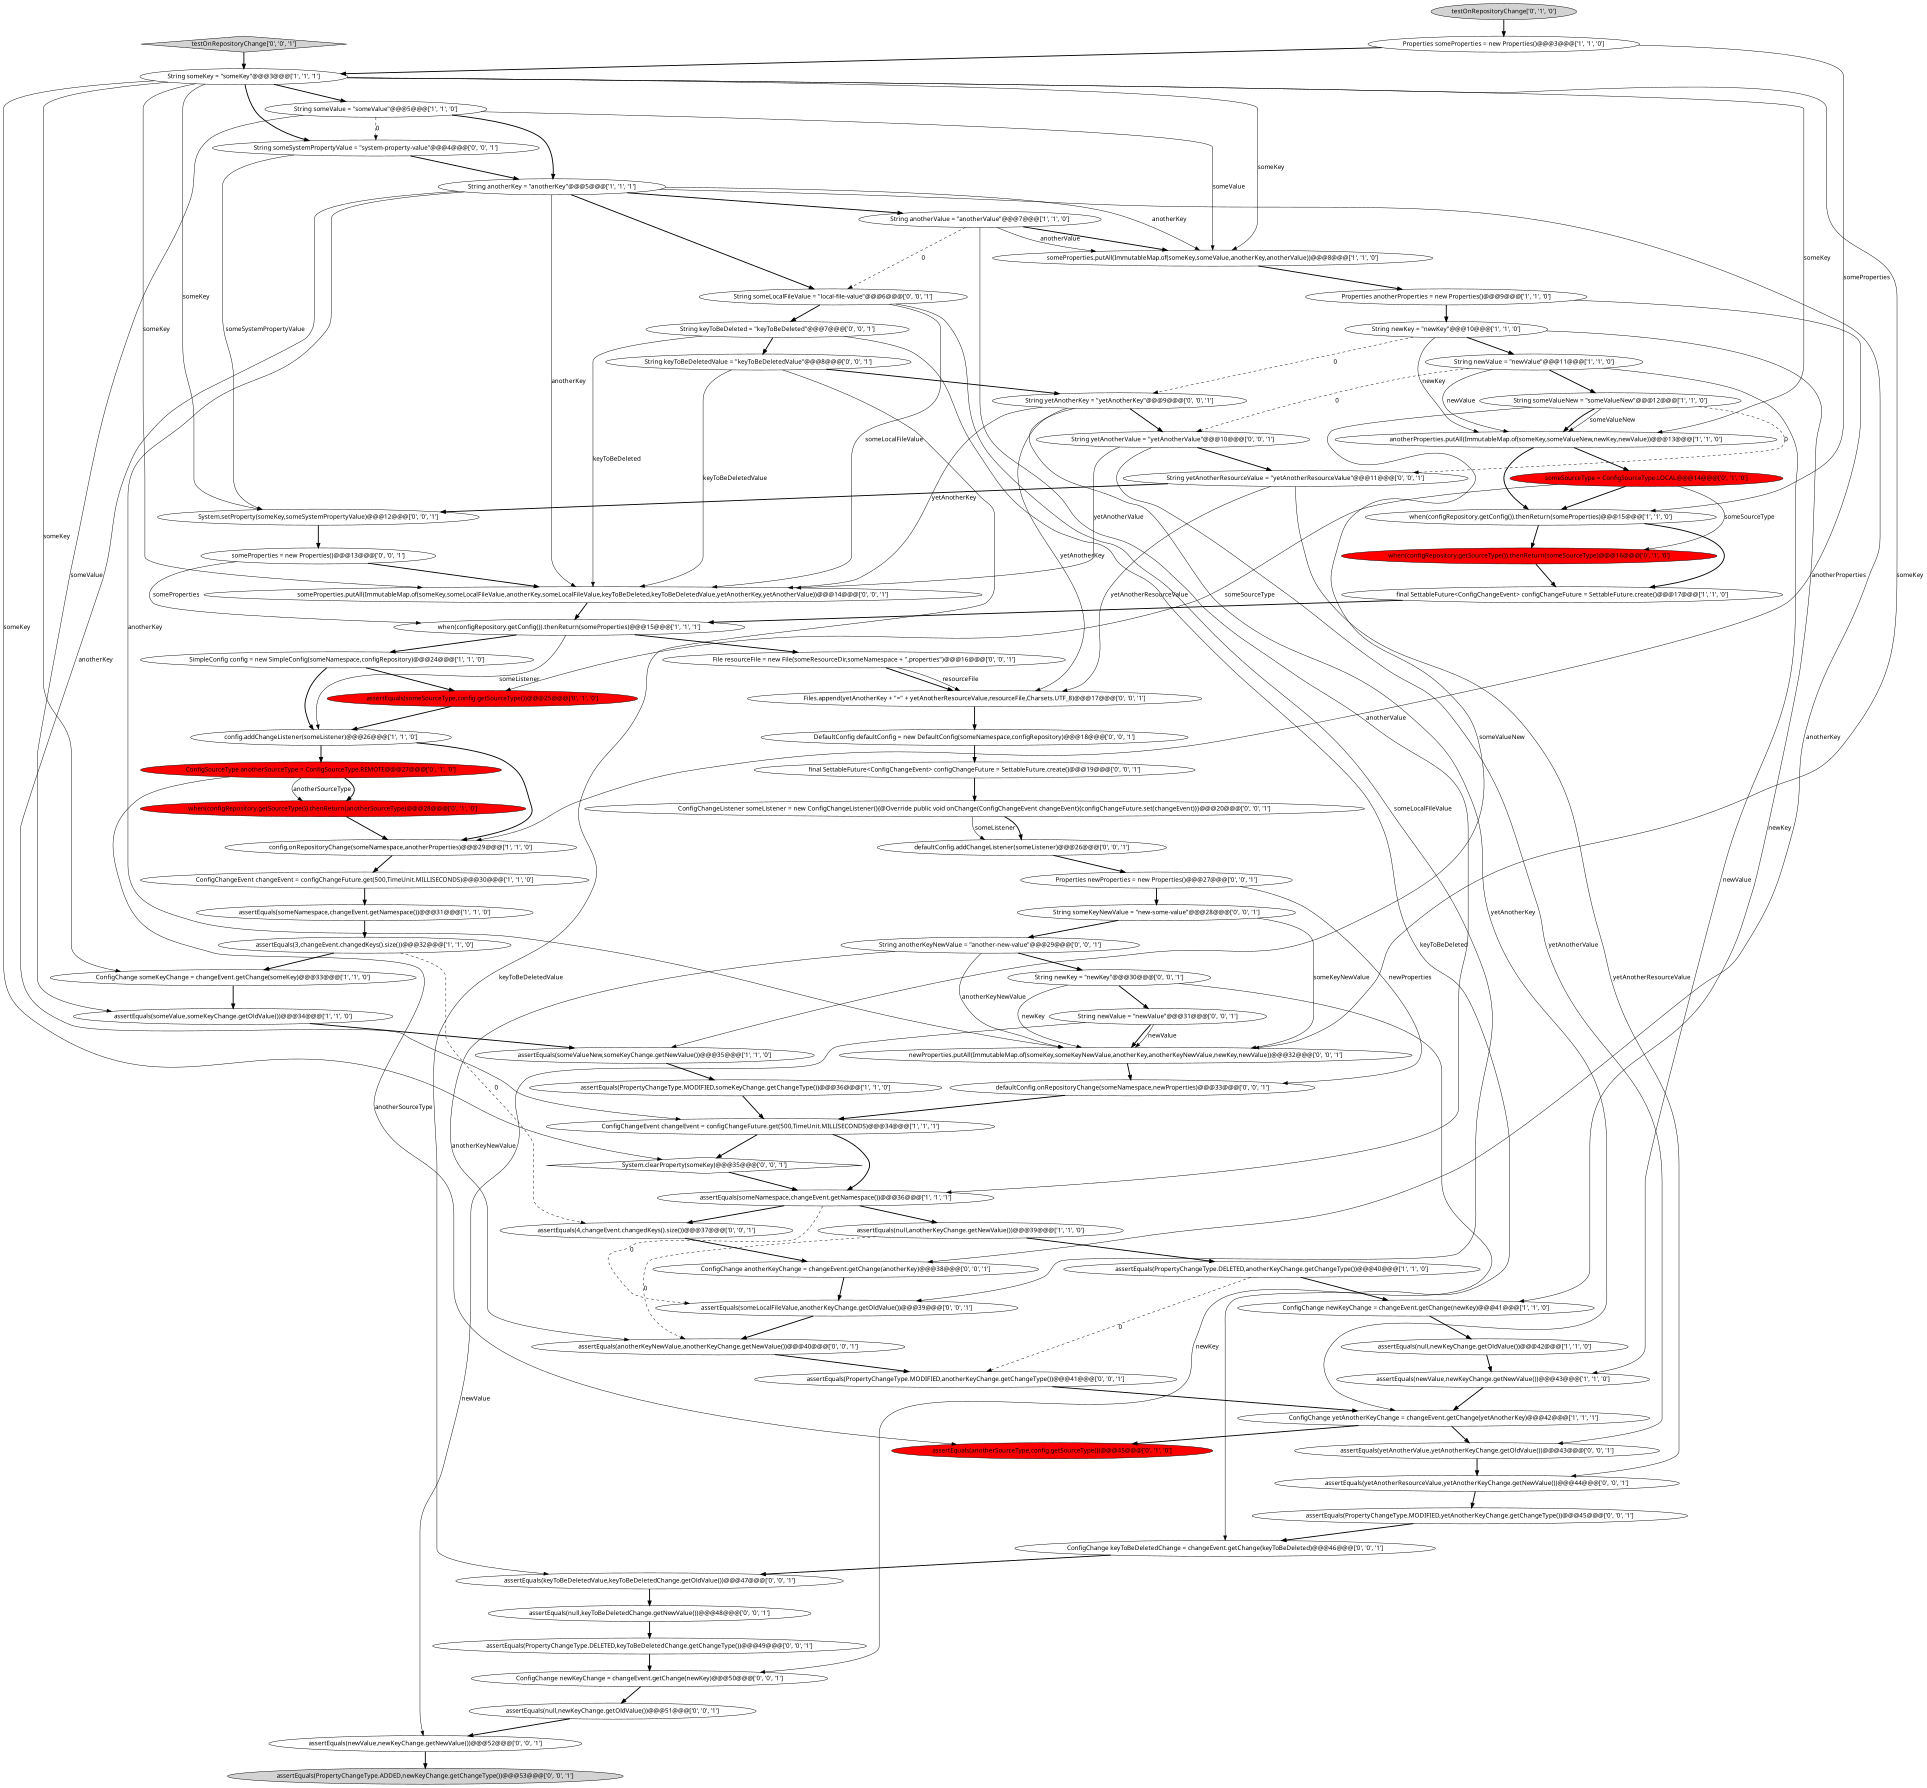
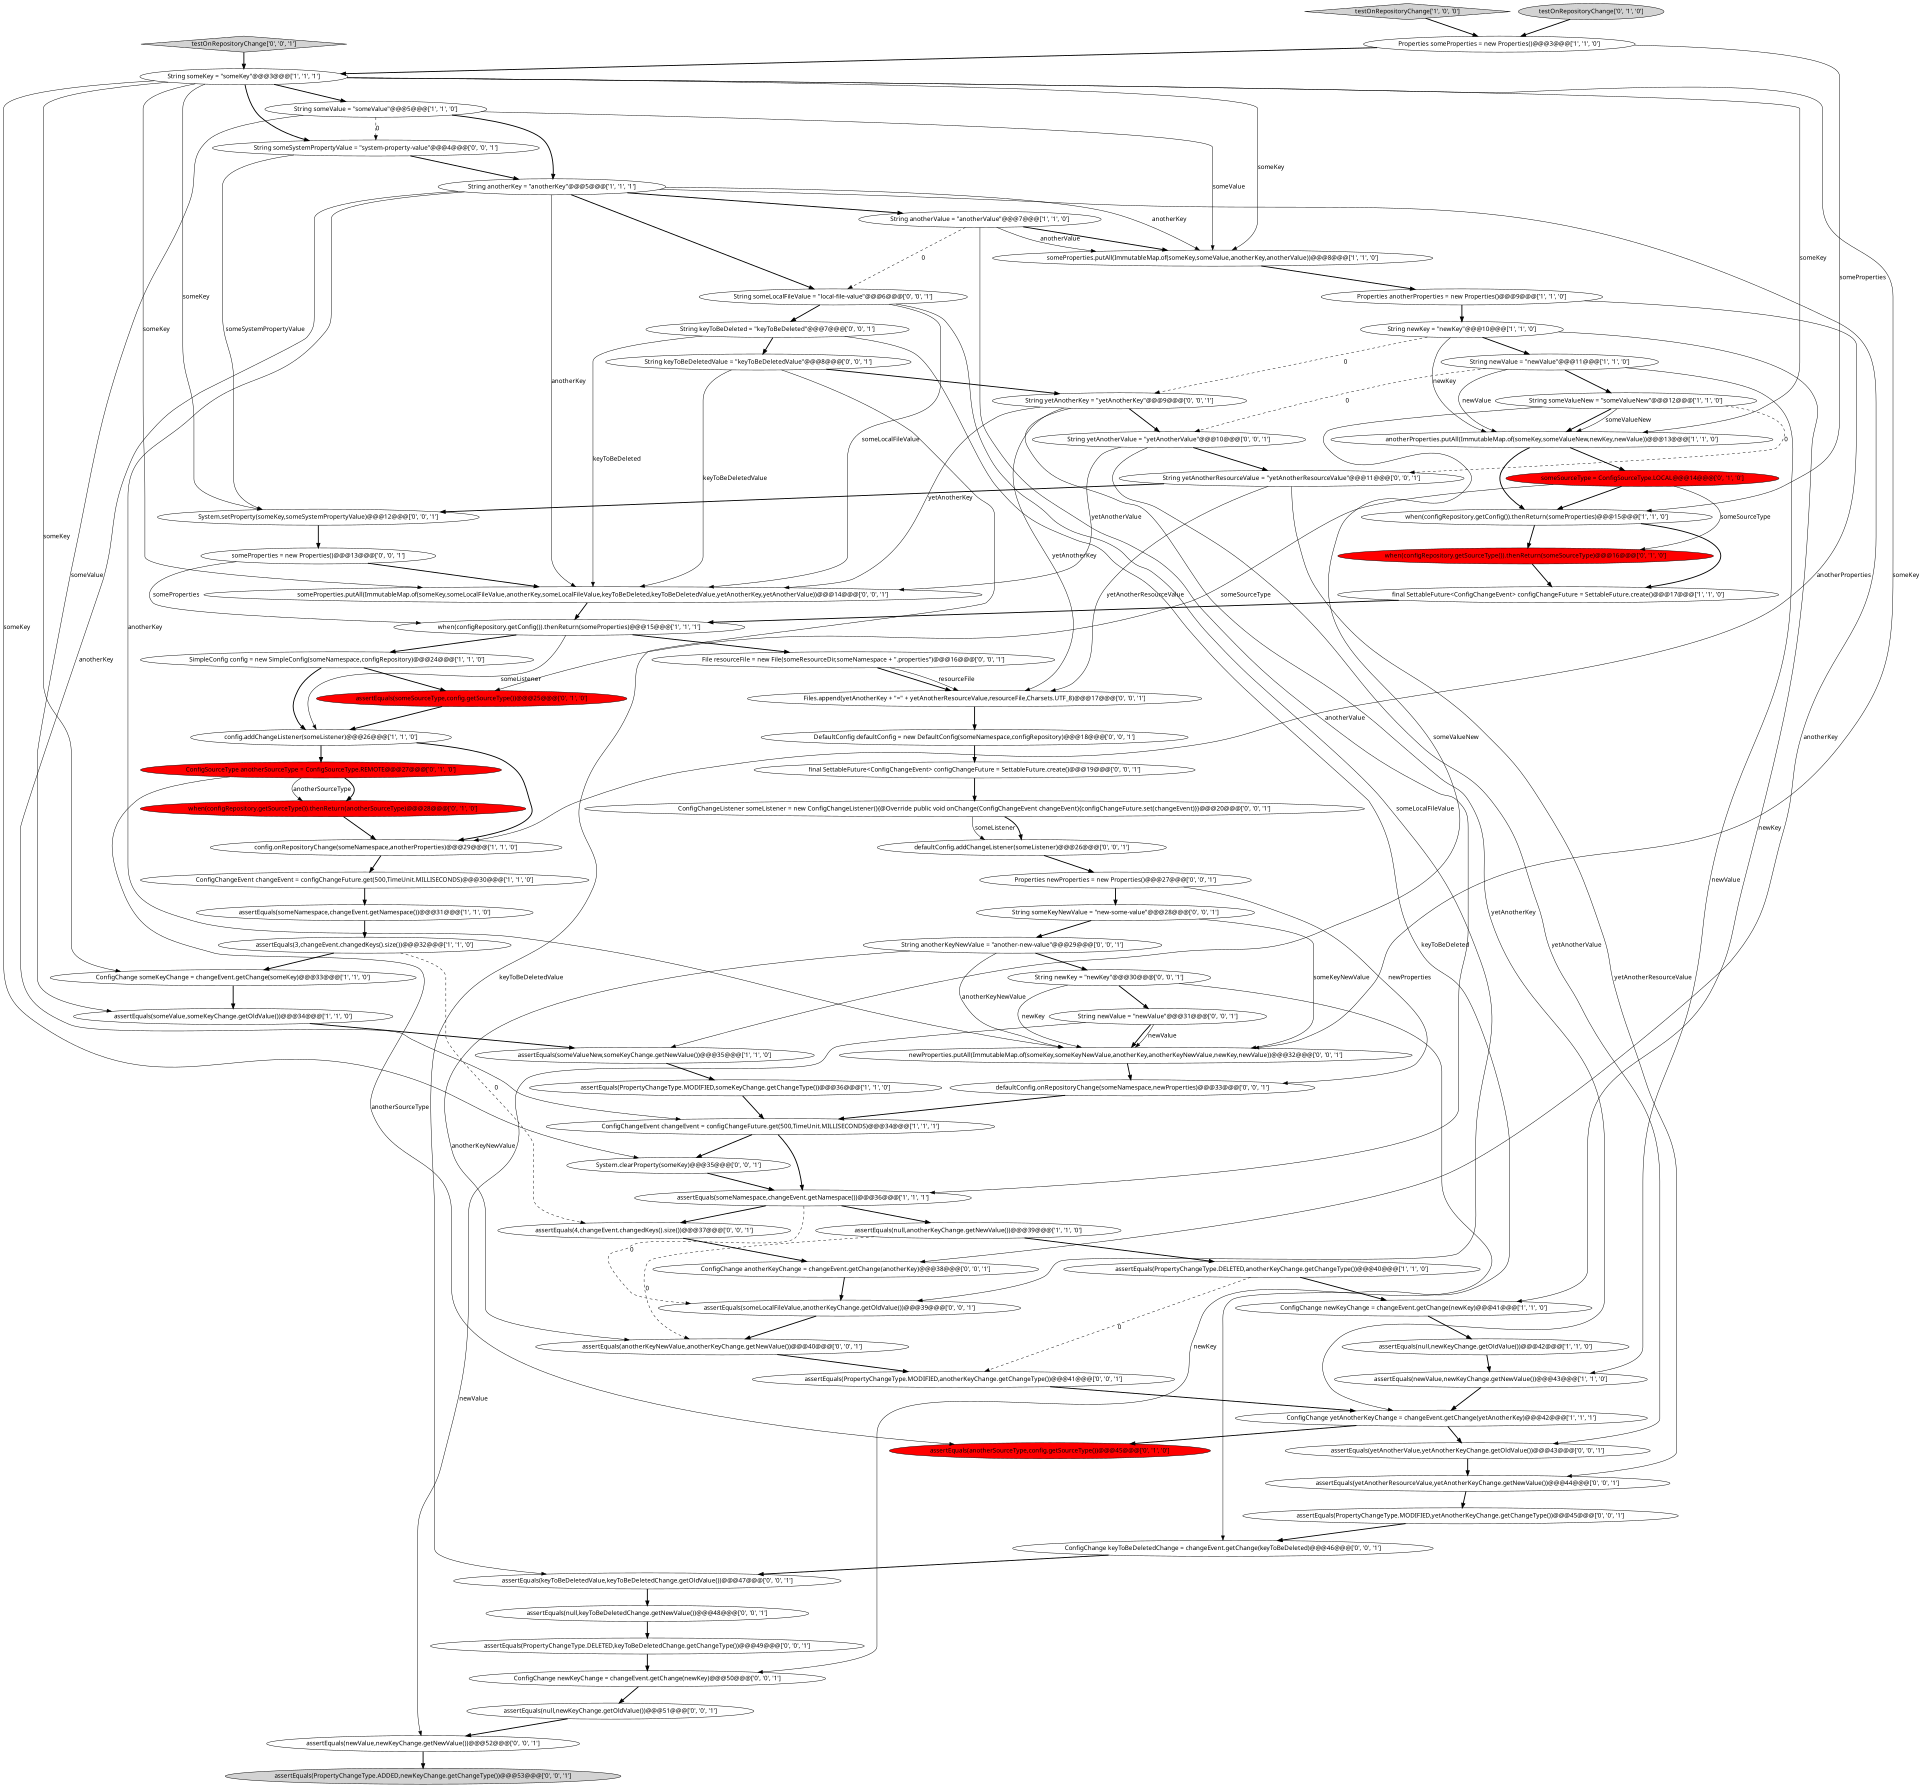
node "testOnRepositoryChange['1', '0', '0']": added
node "System.clearProperty(someKey)@@@35@@@['0', '0', '1']": shape diamond -> ellipse
